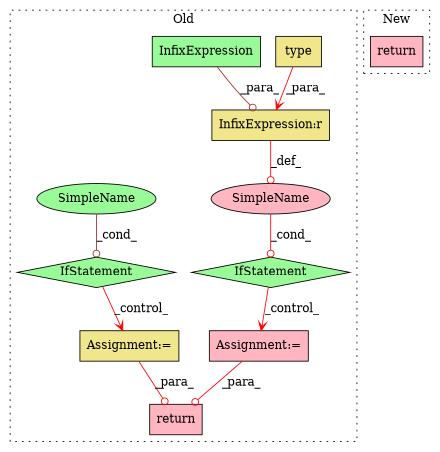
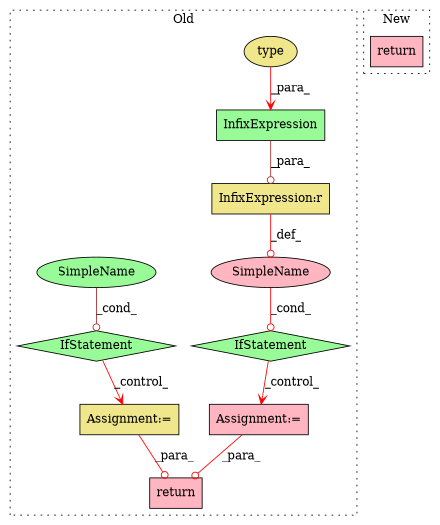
node "type": shape box -> ellipse
edge "type" -> "InfixExpression:r": now "type" -> "InfixExpression"
